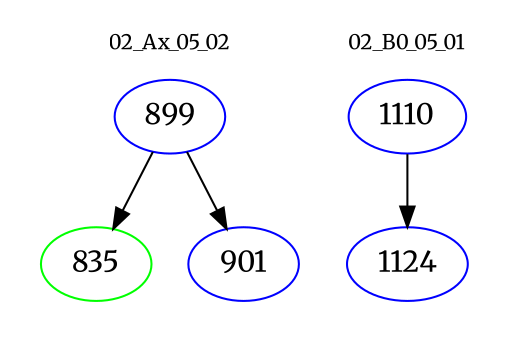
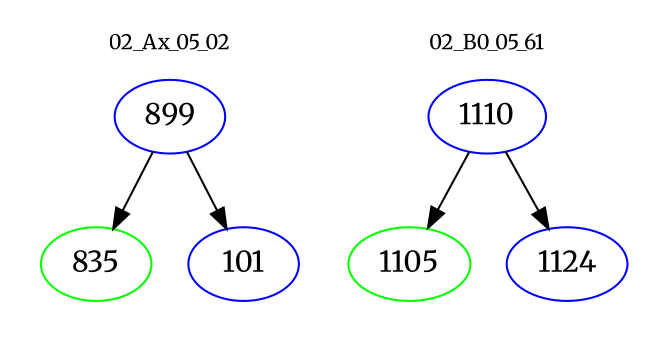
cluster "02_B0_05_01": label "02_B0_05_01" -> "02_B0_05_61"
node "901": label "901" -> "101"
node "1105": added
